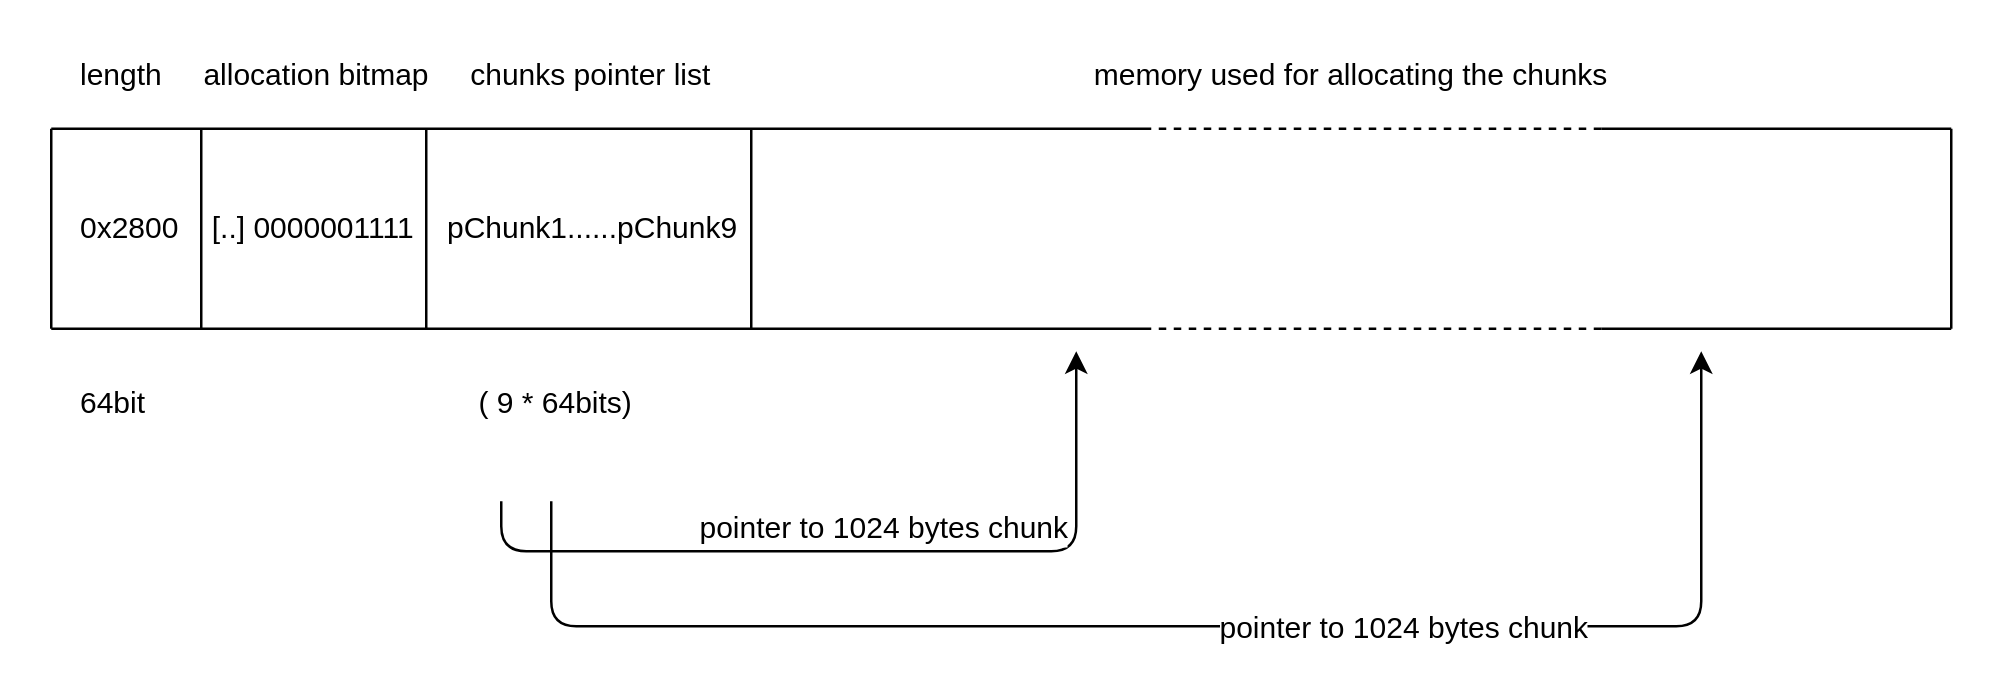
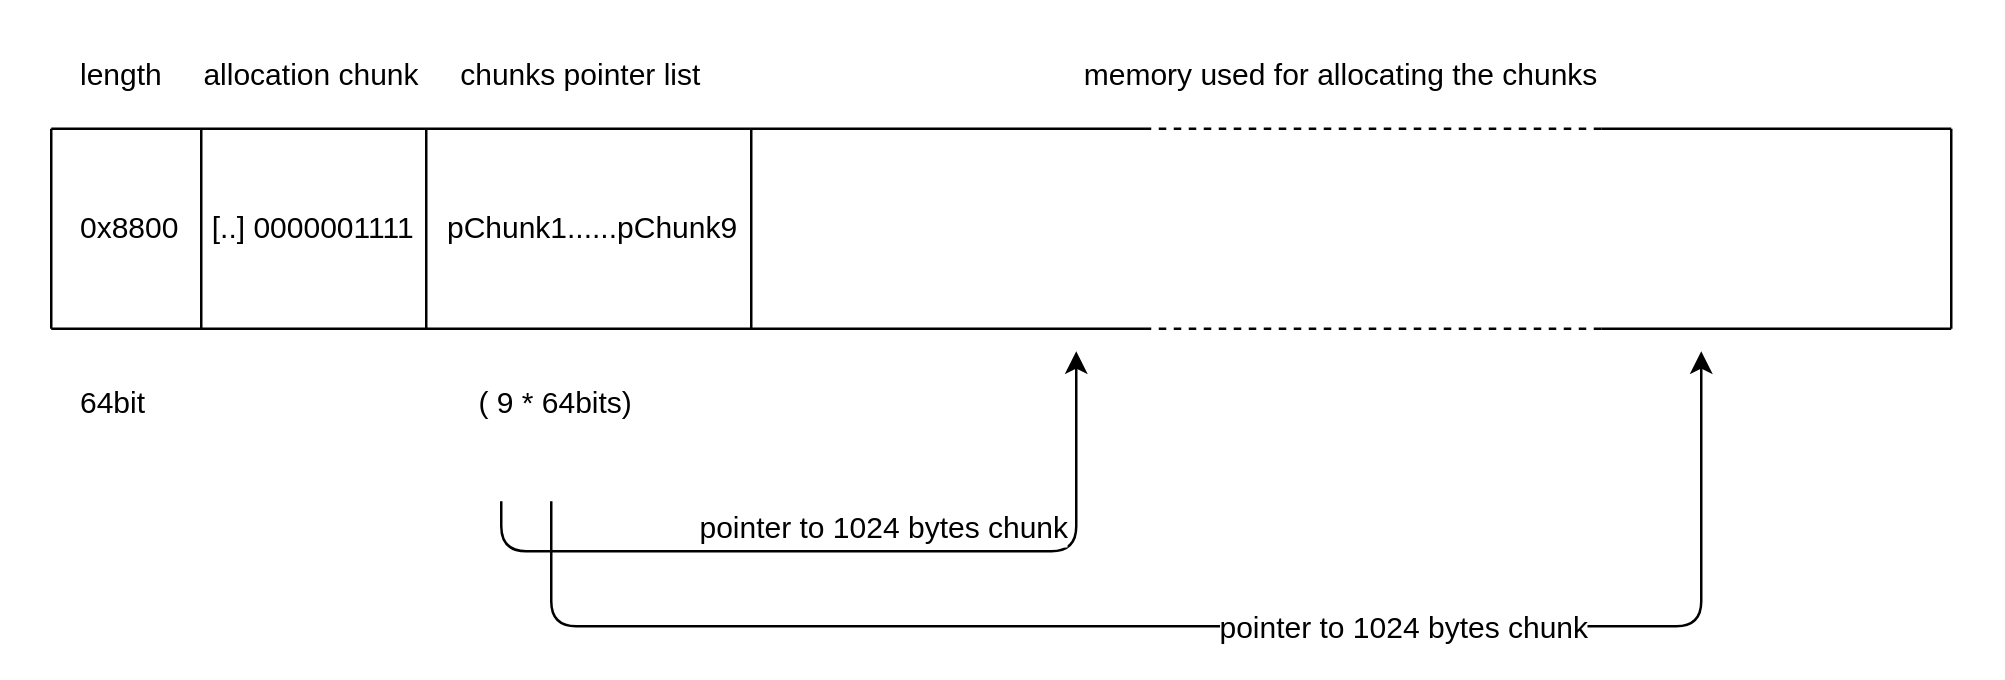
node "length allocation bitmap chunks pointer list memory used for allocating the chunks": label "length allocation bitmap chunks pointer list memory used for allocating the chunks" -> "length allocation chunk chunks pointer list memory used for allocating the chunks"
node "0x2800 [..] 0000001111 pChunk1......pChunk9": label "0x2800 [..] 0000001111 pChunk1......pChunk9" -> "0x8800 [..] 0000001111 pChunk1......pChunk9"
